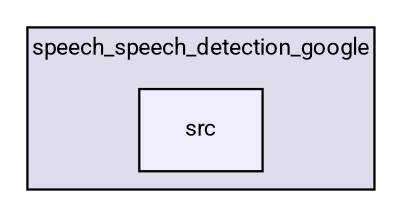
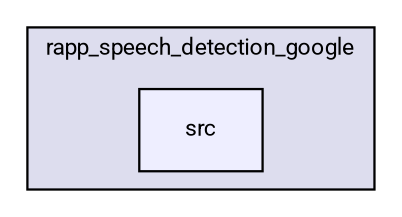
cluster "speech_speech_detection_google": label "speech_speech_detection_google" -> "rapp_speech_detection_google"
